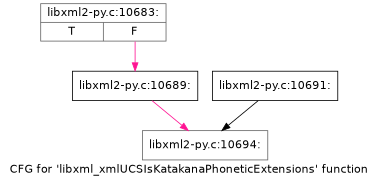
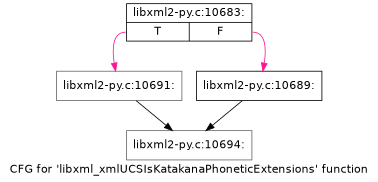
node "libxml2-py.c:10683:": color gray40 -> black
edge "libxml2-py.c:10683:" -> "libxml2-py.c:10691:": added
node "libxml2-py.c:10691:": color black -> gray40
edge "libxml2-py.c:10689:" -> "libxml2-py.c:10694:": color deeppink -> black
